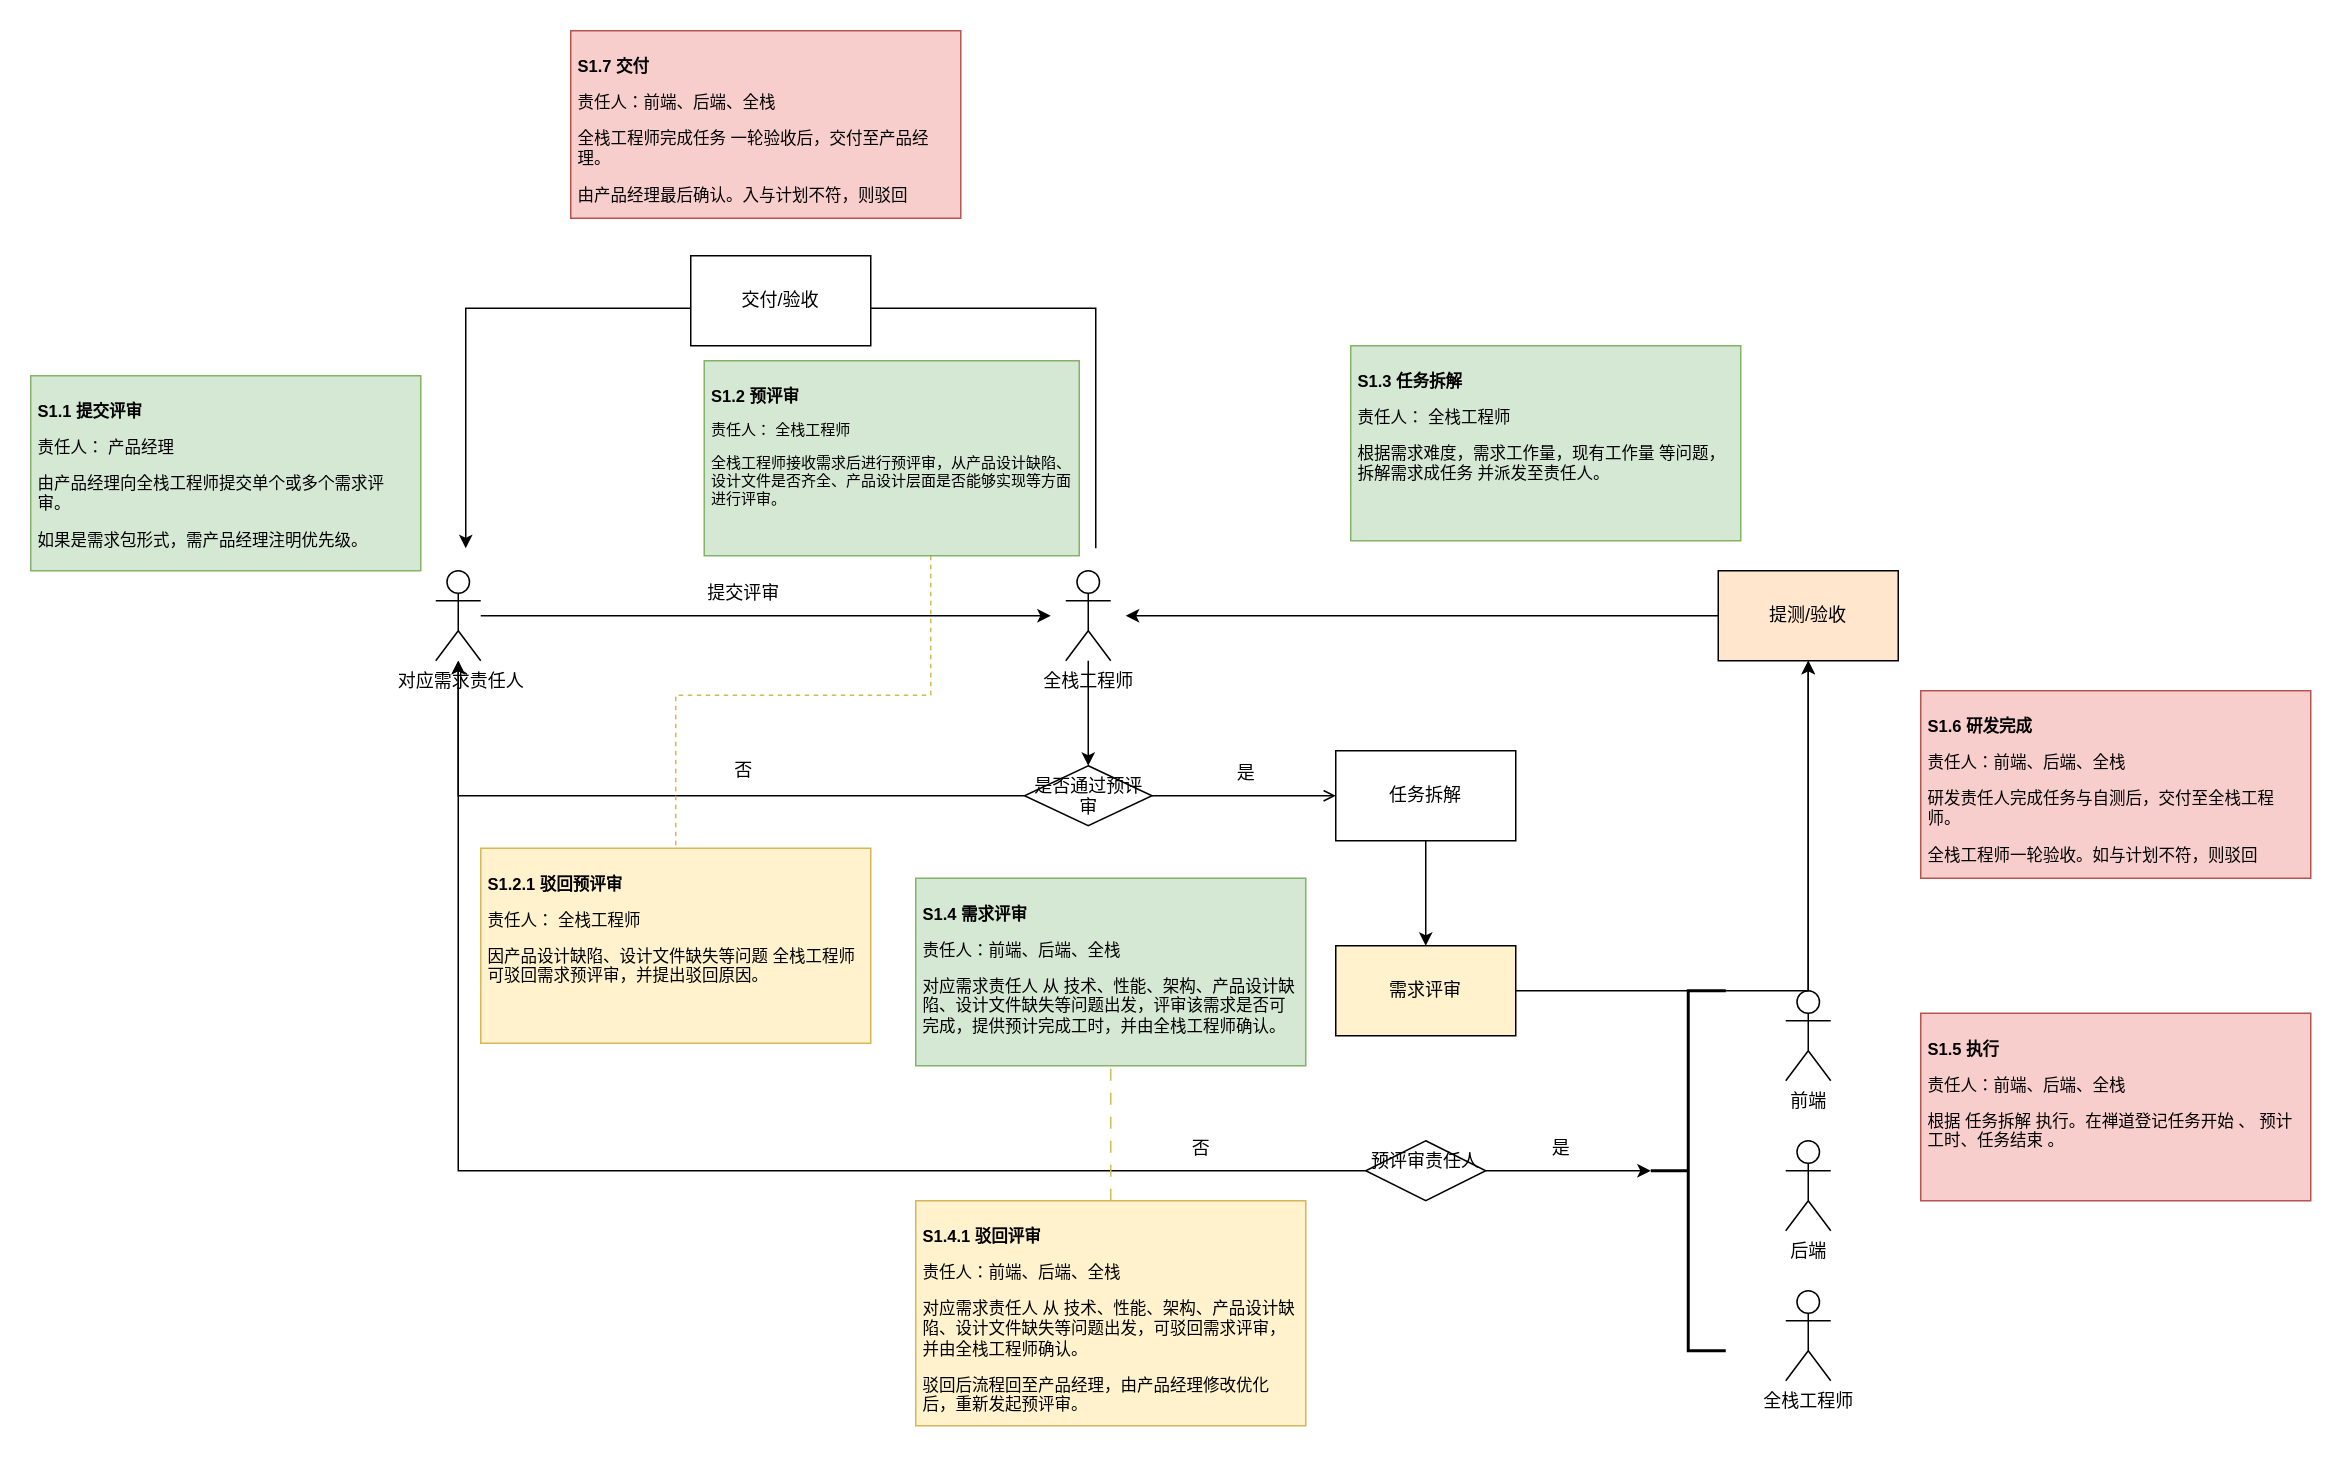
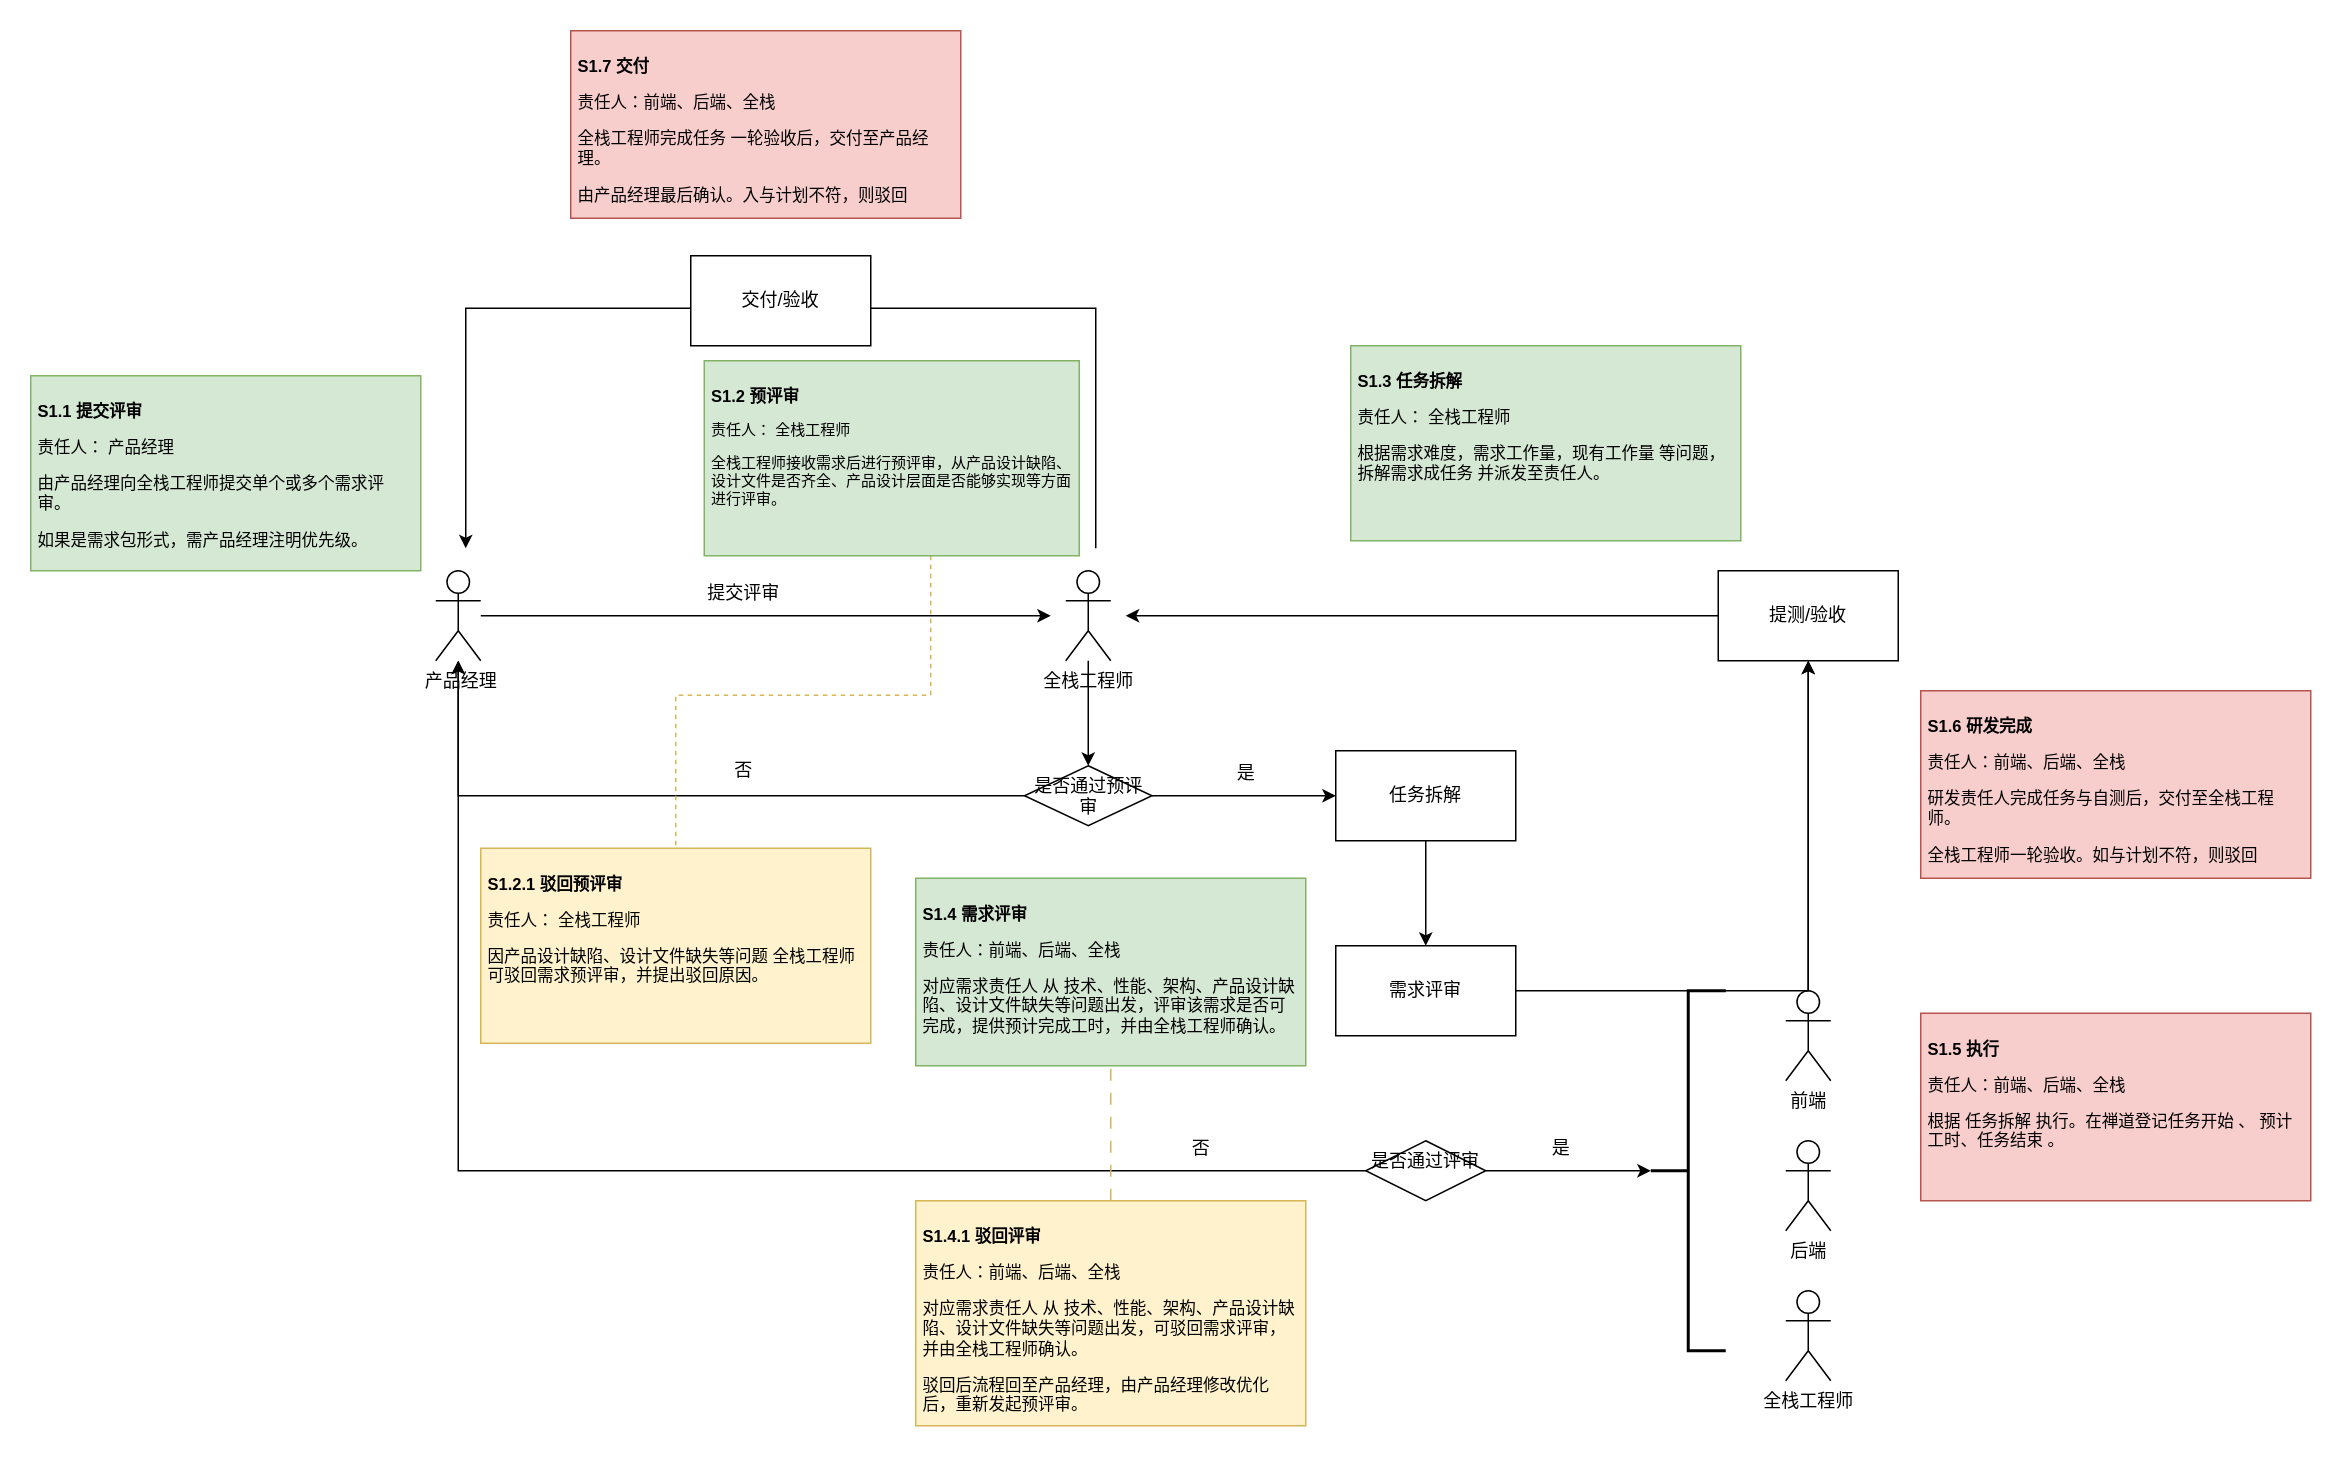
node "提测/验收": fillcolor #ffe6cc -> #ffffff
node "对应需求责任人": label "对应需求责任人" -> "产品经理"
edge "是否通过预评审" -> "任务拆解": arrowhead open -> classic
node "需求评审": fillcolor #fff2cc -> #ffffff
node "预评审责任人": label "预评审责任人" -> "是否通过评审"
